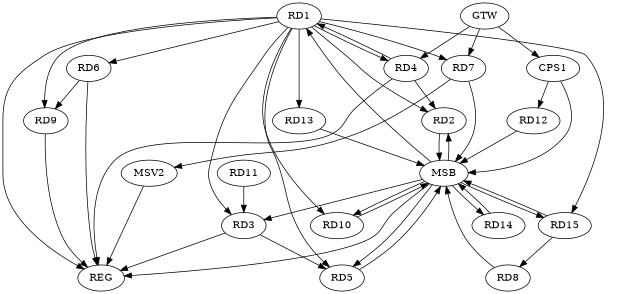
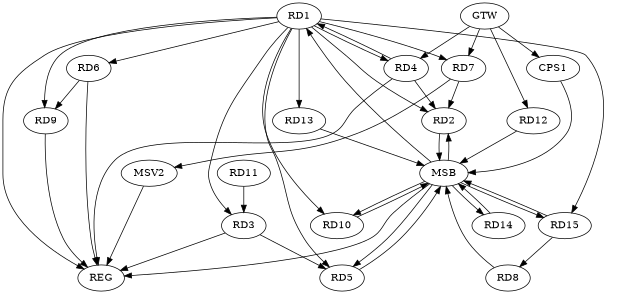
edge "CPS1" -> "RD12": now "GTW" -> "RD12"
edge "RD7" -> "MSB": now "RD7" -> "RD2"
edge "MSB" -> "RD3": removed
